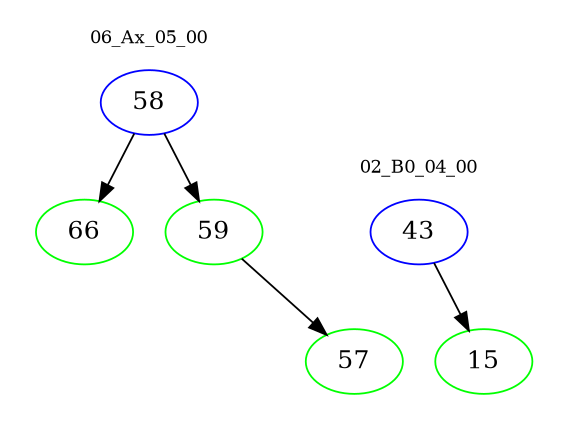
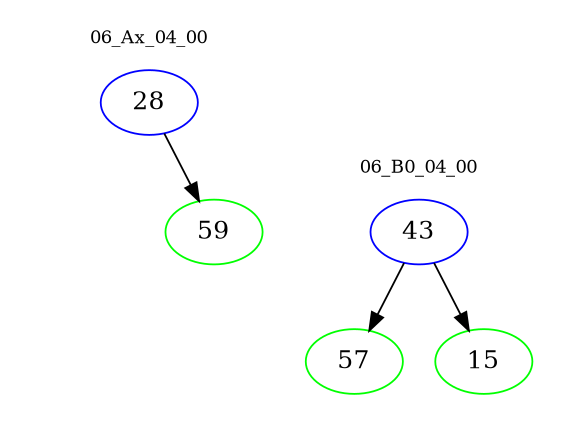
cluster "06_Ax_05_00": label "06_Ax_05_00" -> "06_Ax_04_00"
node "58": label "58" -> "28"
cluster "02_B0_04_00": label "02_B0_04_00" -> "06_B0_04_00"
node "66": removed
edge "59" -> "57": now "43" -> "57"
